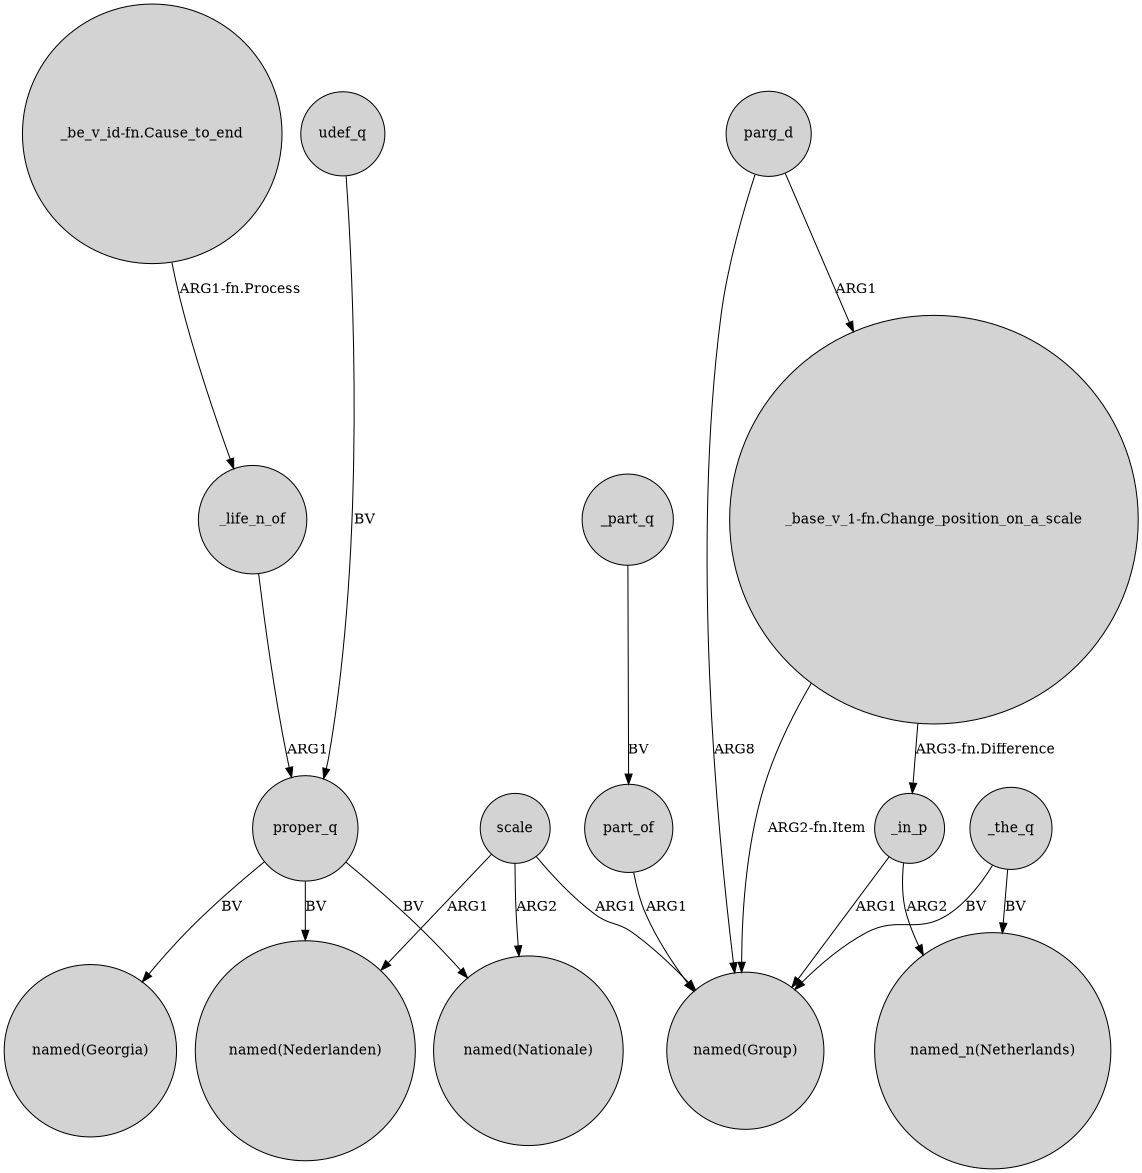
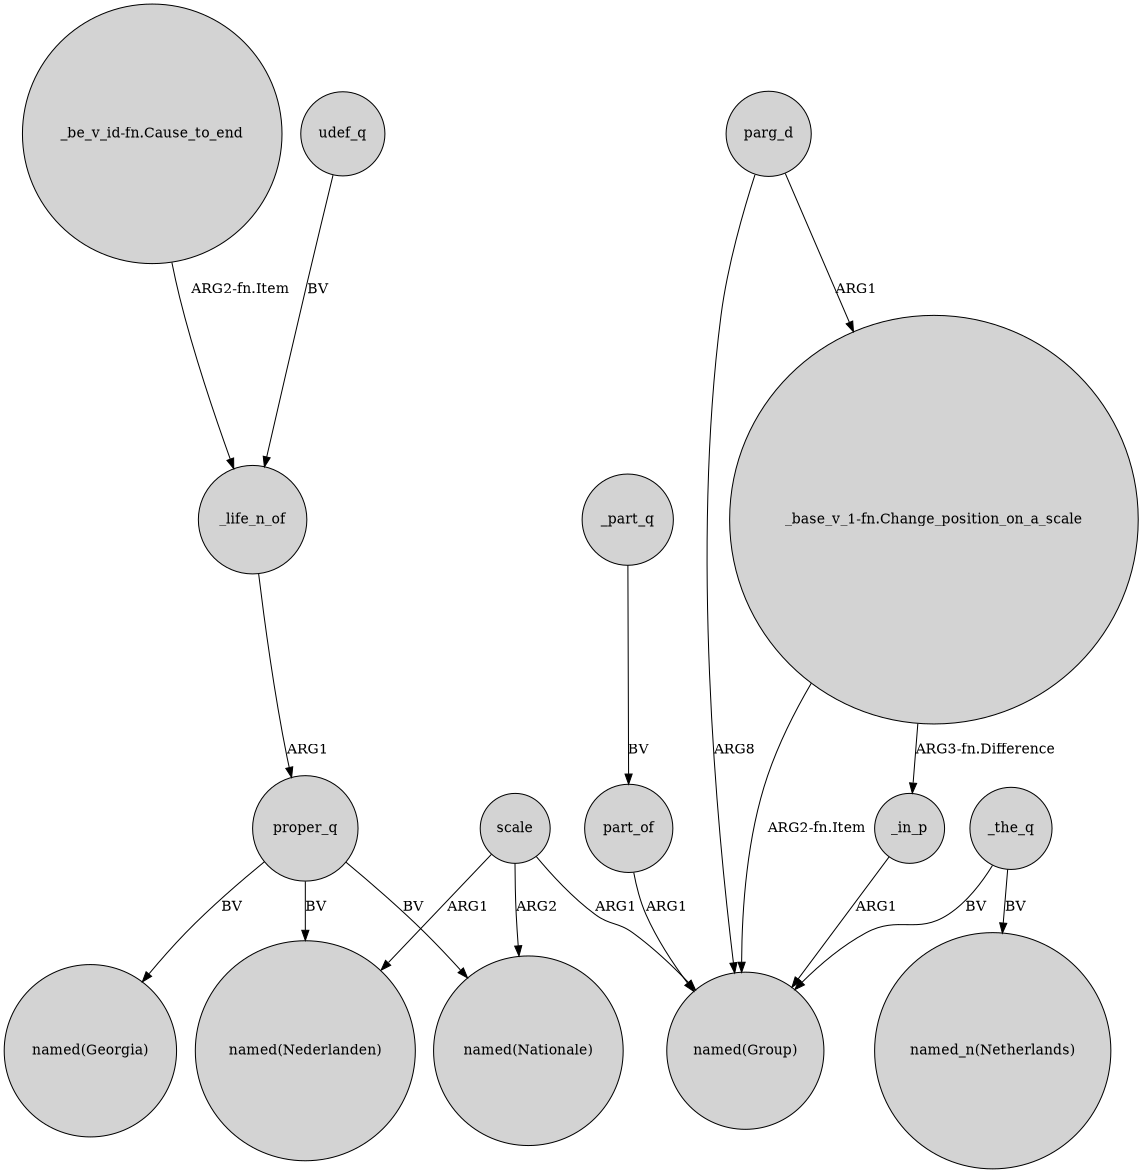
edge "_be_v_id-fn.Cause_to_end" -> "_life_n_of": label "ARG1-fn.Process" -> "ARG2-fn.Item"
edge "udef_q" -> "proper_q": now "udef_q" -> "_life_n_of"
edge "_in_p" -> "named_n(Netherlands)": removed, label "ARG2"
